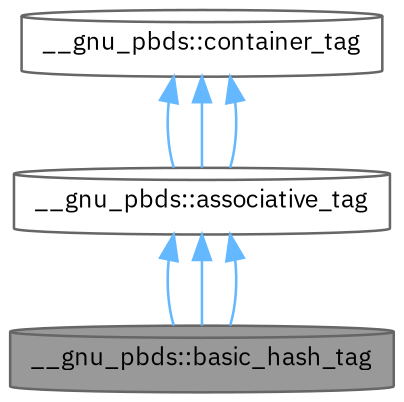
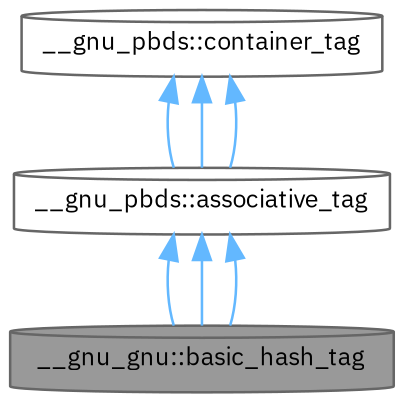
node "__gnu_pbds::basic_hash_tag": label "__gnu_pbds::basic_hash_tag" -> "__gnu_gnu::basic_hash_tag"
